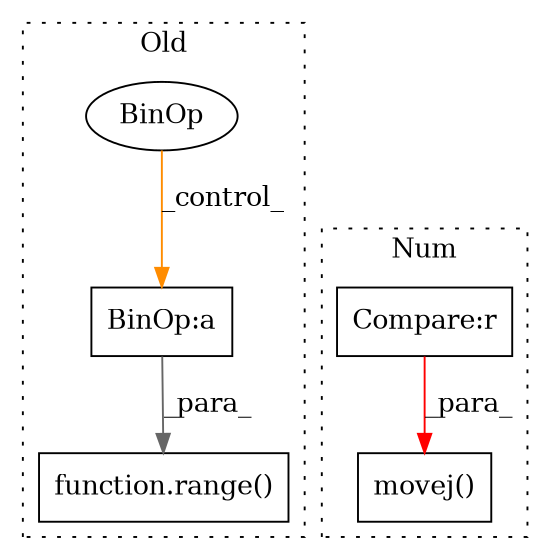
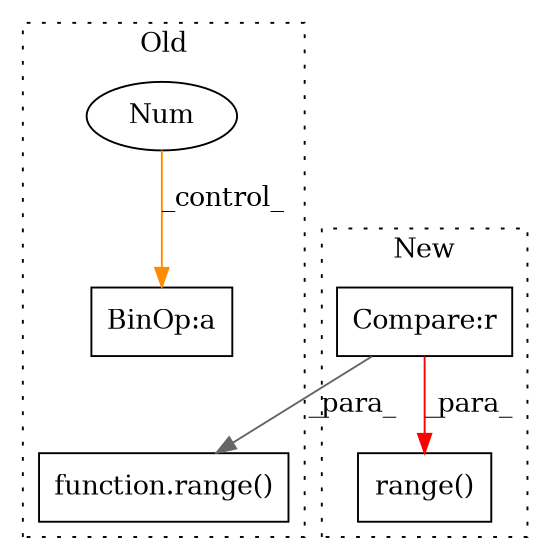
node "BinOp": label "BinOp" -> "Num"
cluster "Num": label "Num" -> "New"
edge "BinOp:a" -> "function.range()": now "Compare:r" -> "function.range()"
node "movej()": label "movej()" -> "range()"
